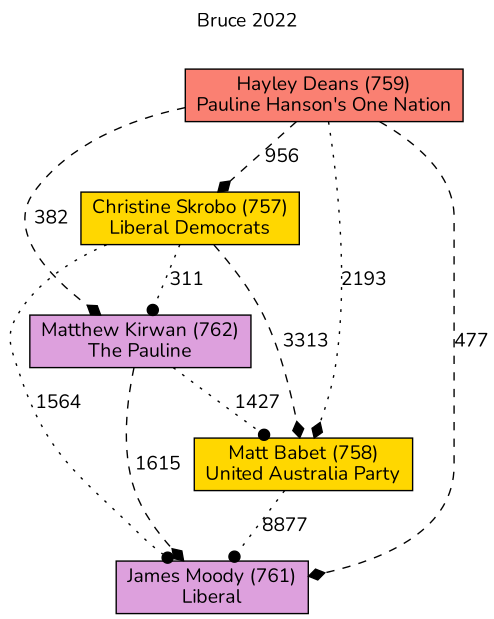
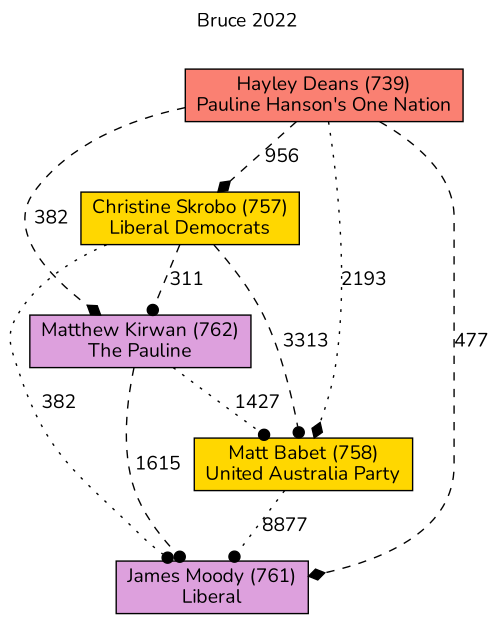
node "Hayley Deans (759) Pauline Hanson's One Nation": label "Hayley Deans (759) Pauline Hanson's One Nation" -> "Hayley Deans (739) Pauline Hanson's One Nation"
edge "Christine Skrobo (757) Liberal Democrats" -> "Matthew Kirwan (762) The Pauline": style dotted -> dashed
edge "Christine Skrobo (757) Liberal Democrats" -> "Matt Babet (758) United Australia Party": arrowhead diamond -> dot
edge "Christine Skrobo (757) Liberal Democrats" -> "James Moody (761) Liberal": label "1564" -> "382"
edge "Matthew Kirwan (762) The Pauline" -> "James Moody (761) Liberal": arrowhead diamond -> dot
